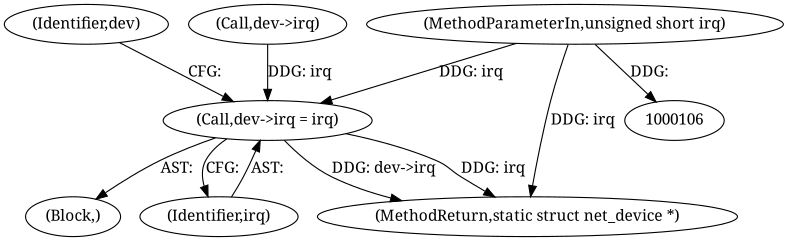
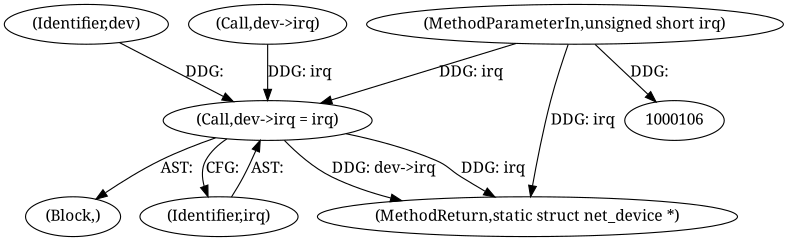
edge "(Identifier,dev)" -> "(Call,dev->irq = irq)": label "CFG: " -> "DDG: "
